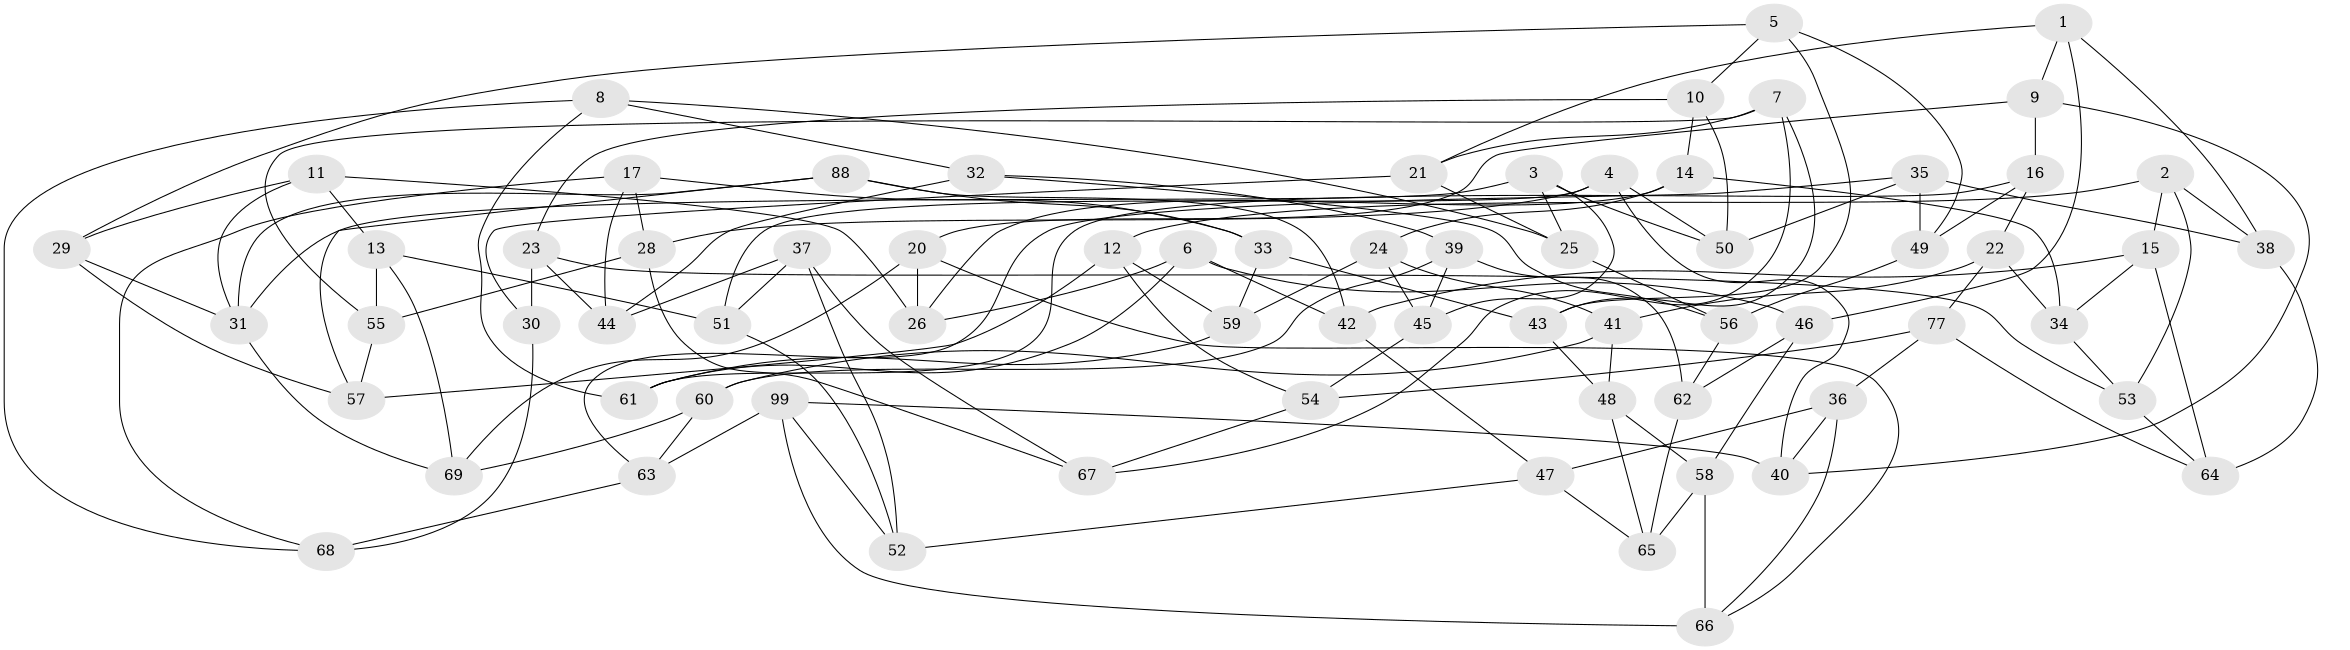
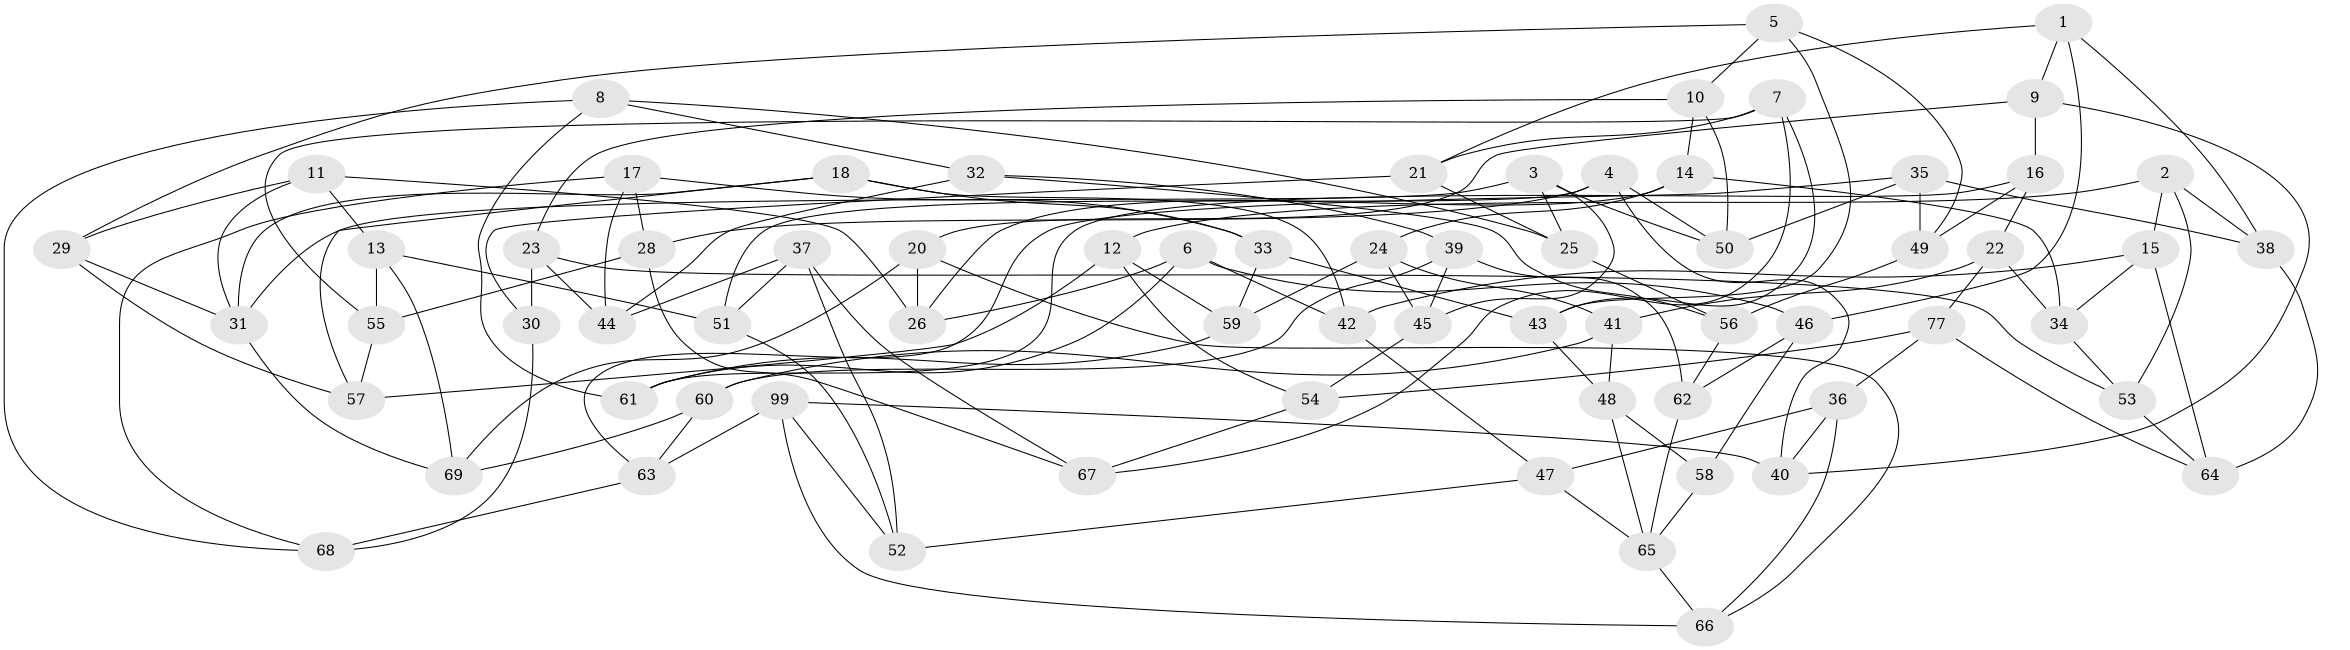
node "88": label "88" -> "18"
edge "58" -- "66": now "65" -- "66"
